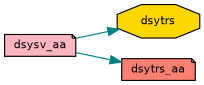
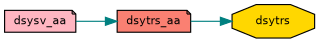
edge "dsysv_aa" -> "dsytrs": now "dsytrs_aa" -> "dsytrs"
